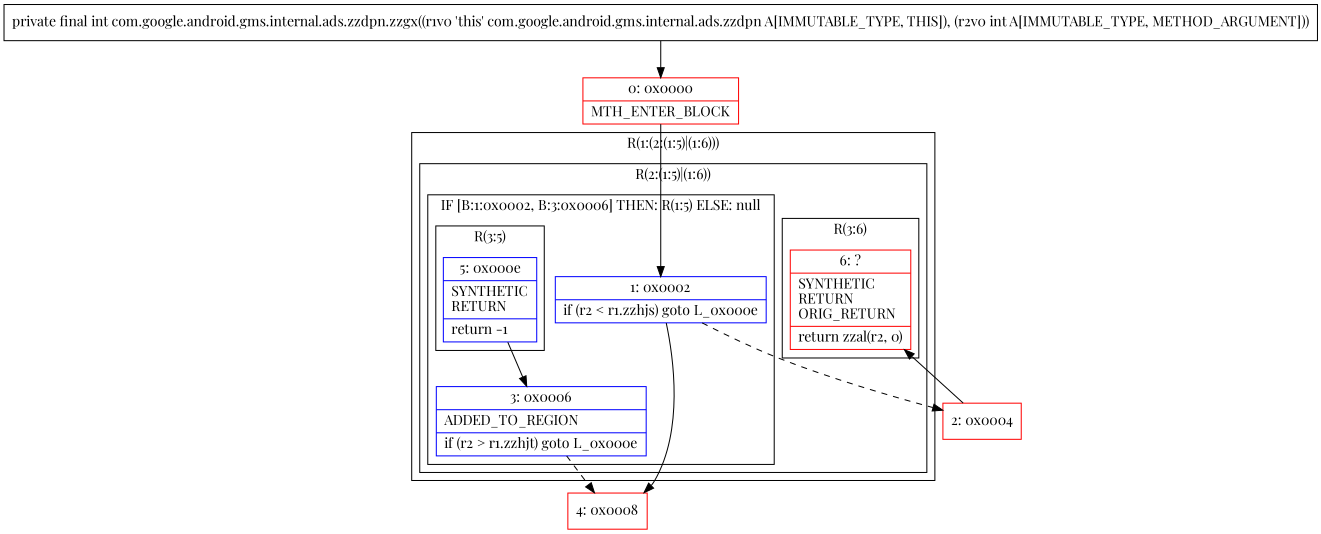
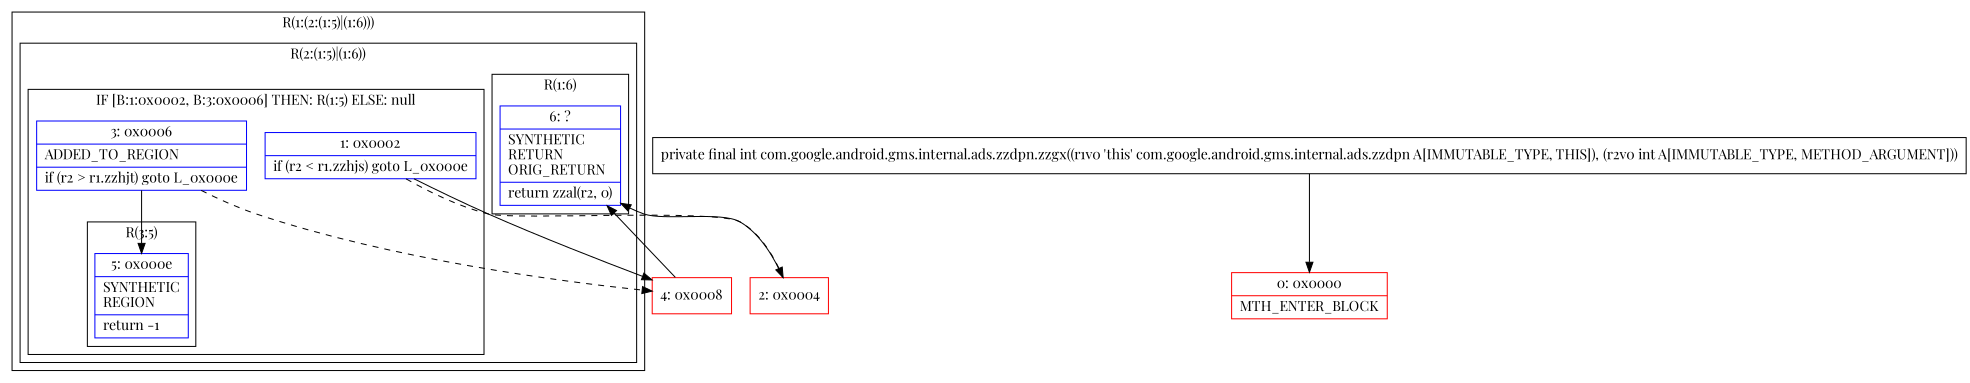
edge "0: 0x0000" -> "1: 0x0002": removed
cluster "R(3:6)": label "R(3:6)" -> "R(1:6)"
edge "4: 0x0008" -> "6: ?": added
node "6: ?": color red -> blue
node "5: 0x000e": text "RETURN" -> "REGION"
edge "5: 0x000e" -> "3: 0x0006": reversed
